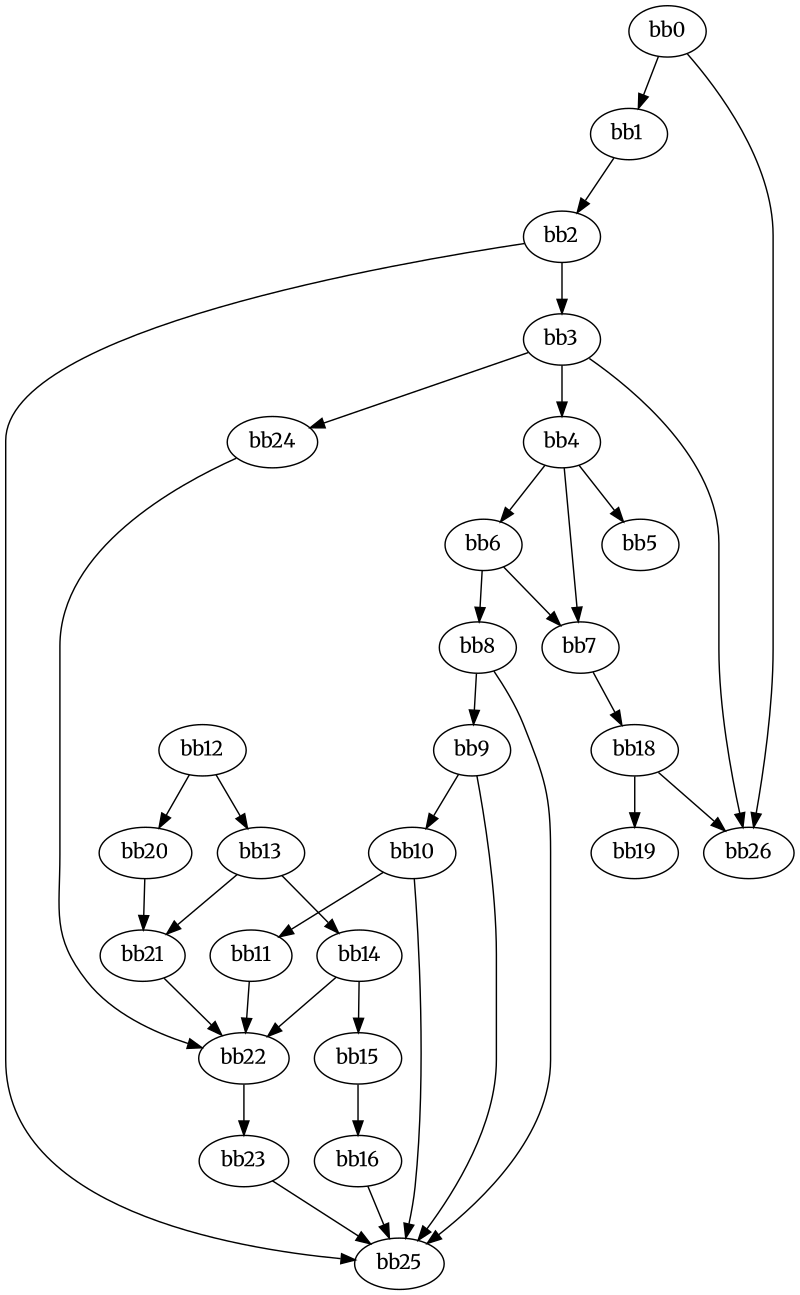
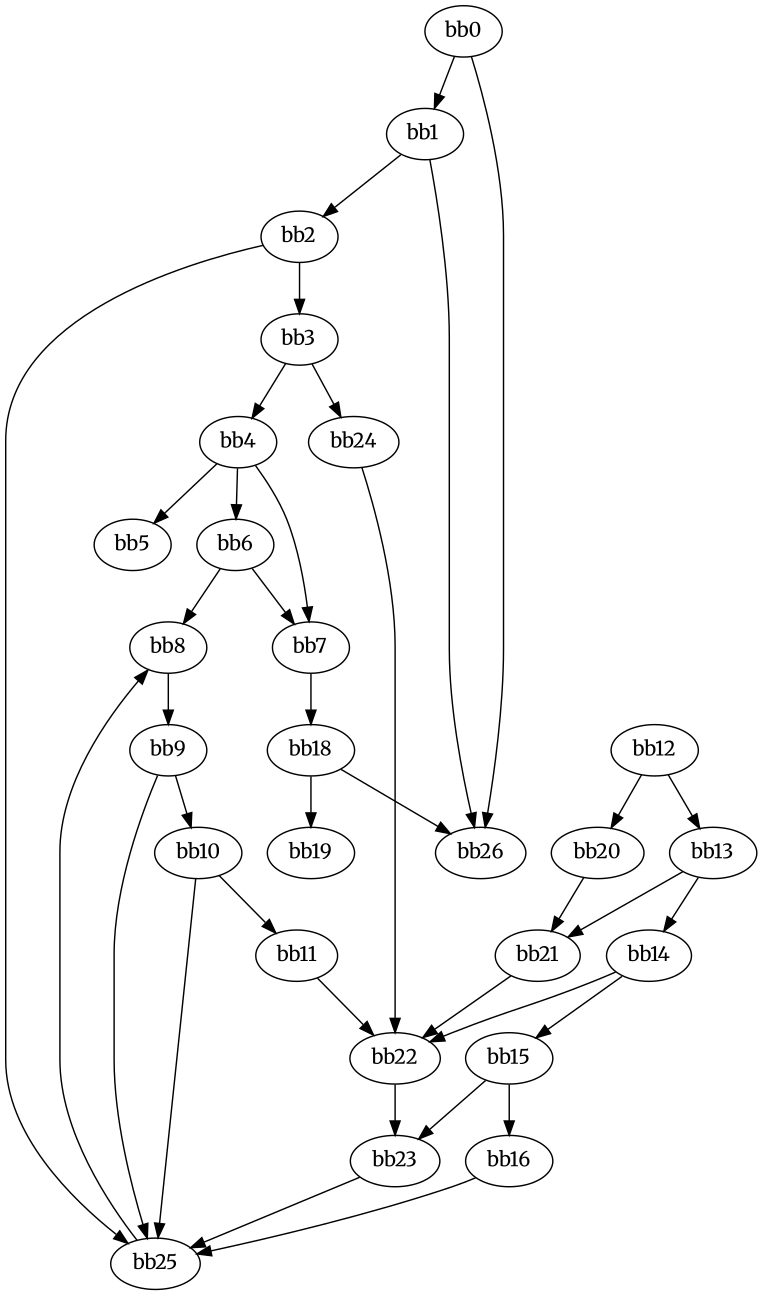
edge "bb3" -> "bb26": now "bb1" -> "bb26"
edge "bb8" -> "bb25": reversed
edge "bb15" -> "bb23": added
